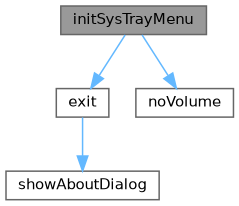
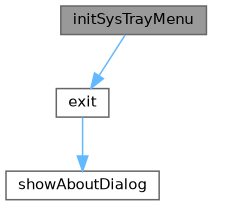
node "noVolume": removed
